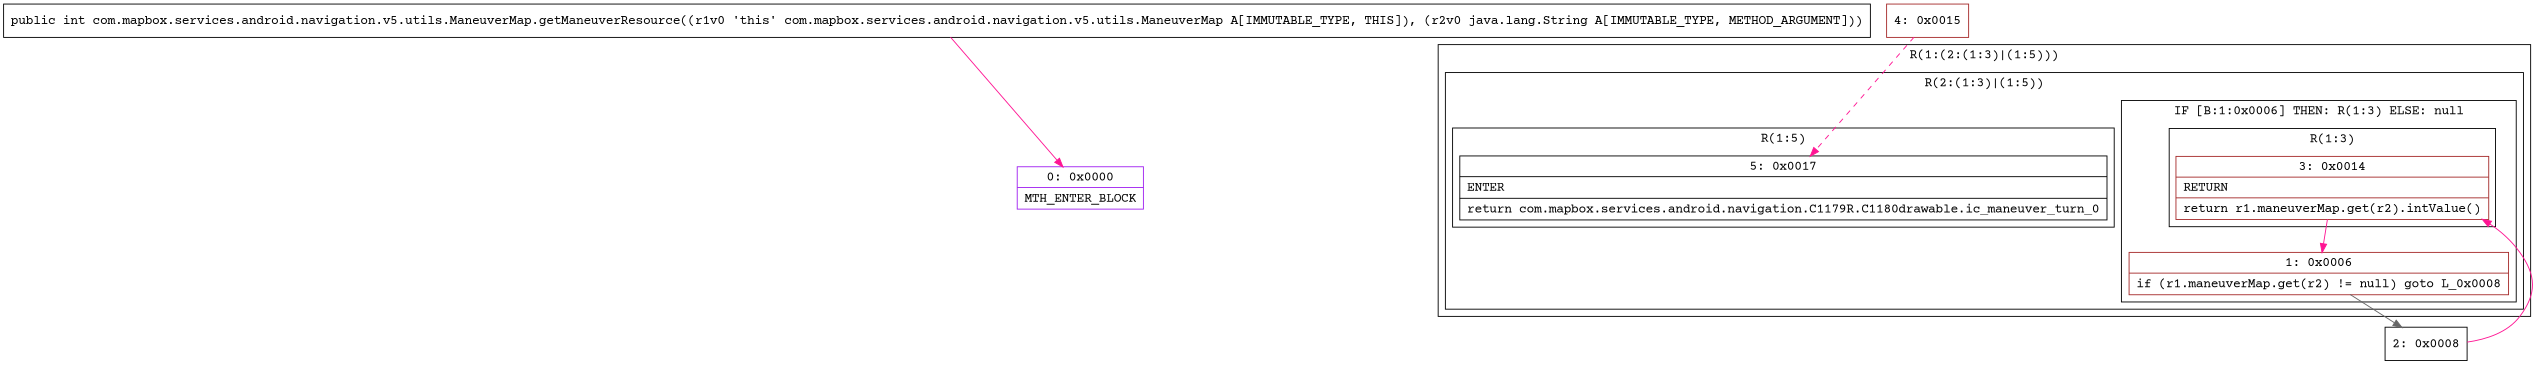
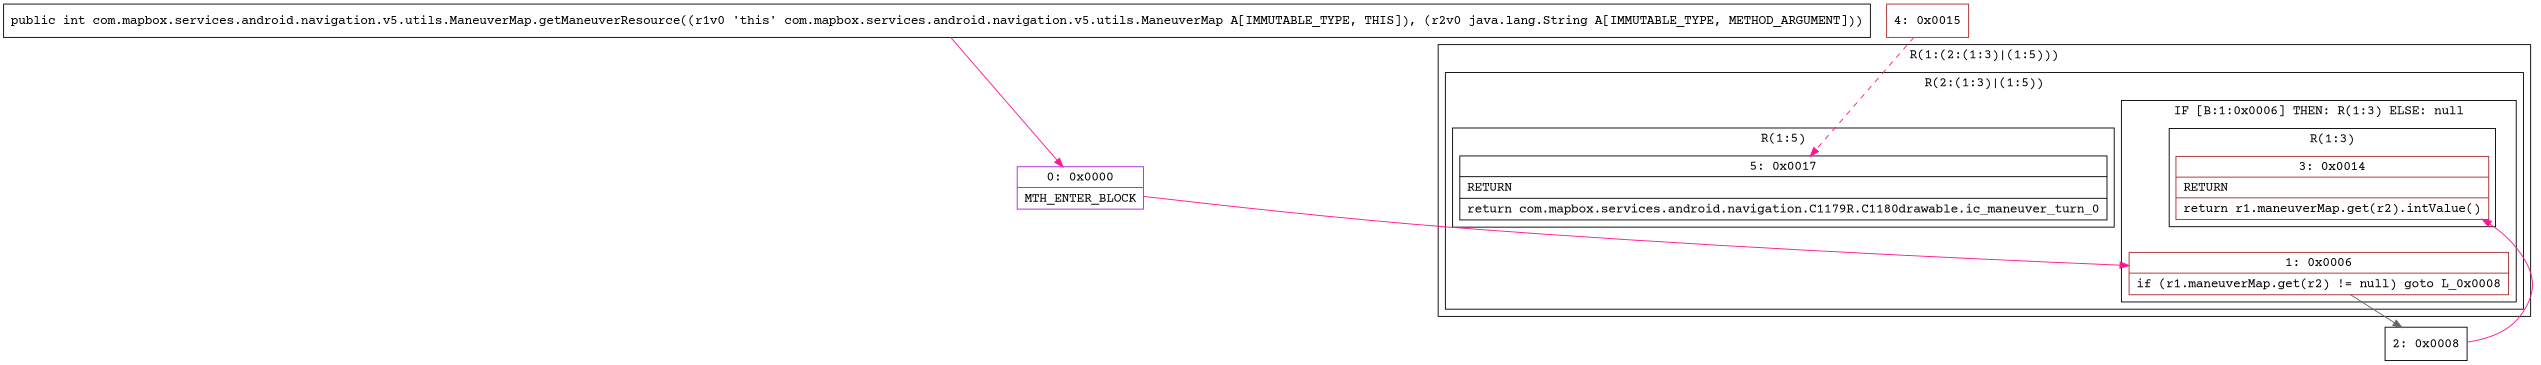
node "5: 0x0017": text "ENTER" -> "RETURN"
edge "3: 0x0014" -> "1: 0x0006": now "0: 0x0000" -> "1: 0x0006"
